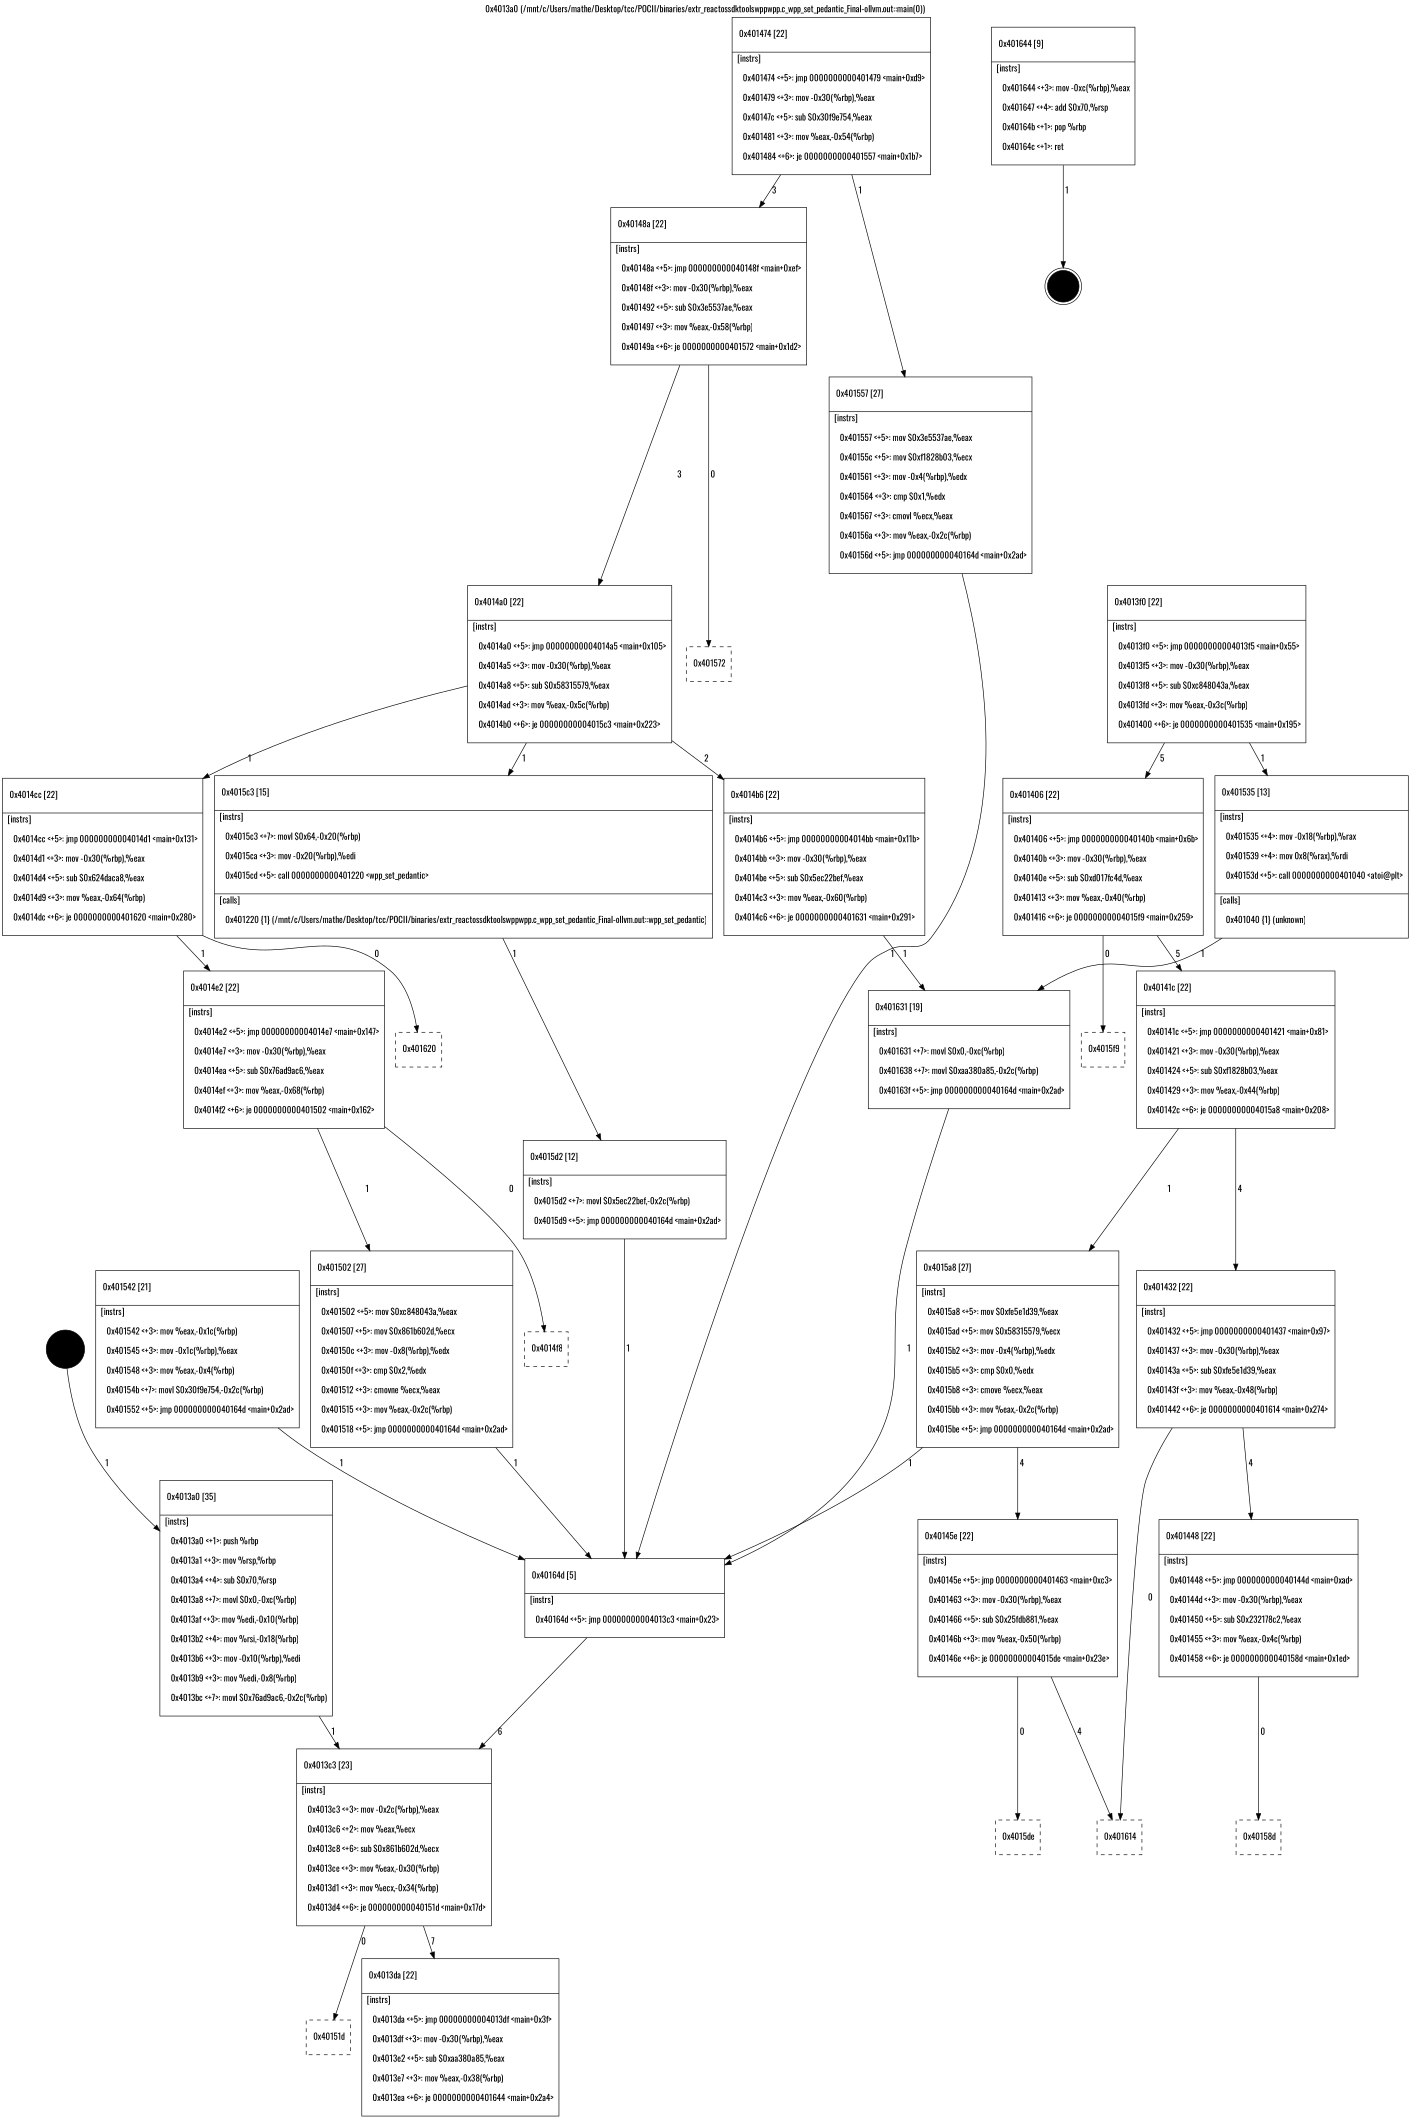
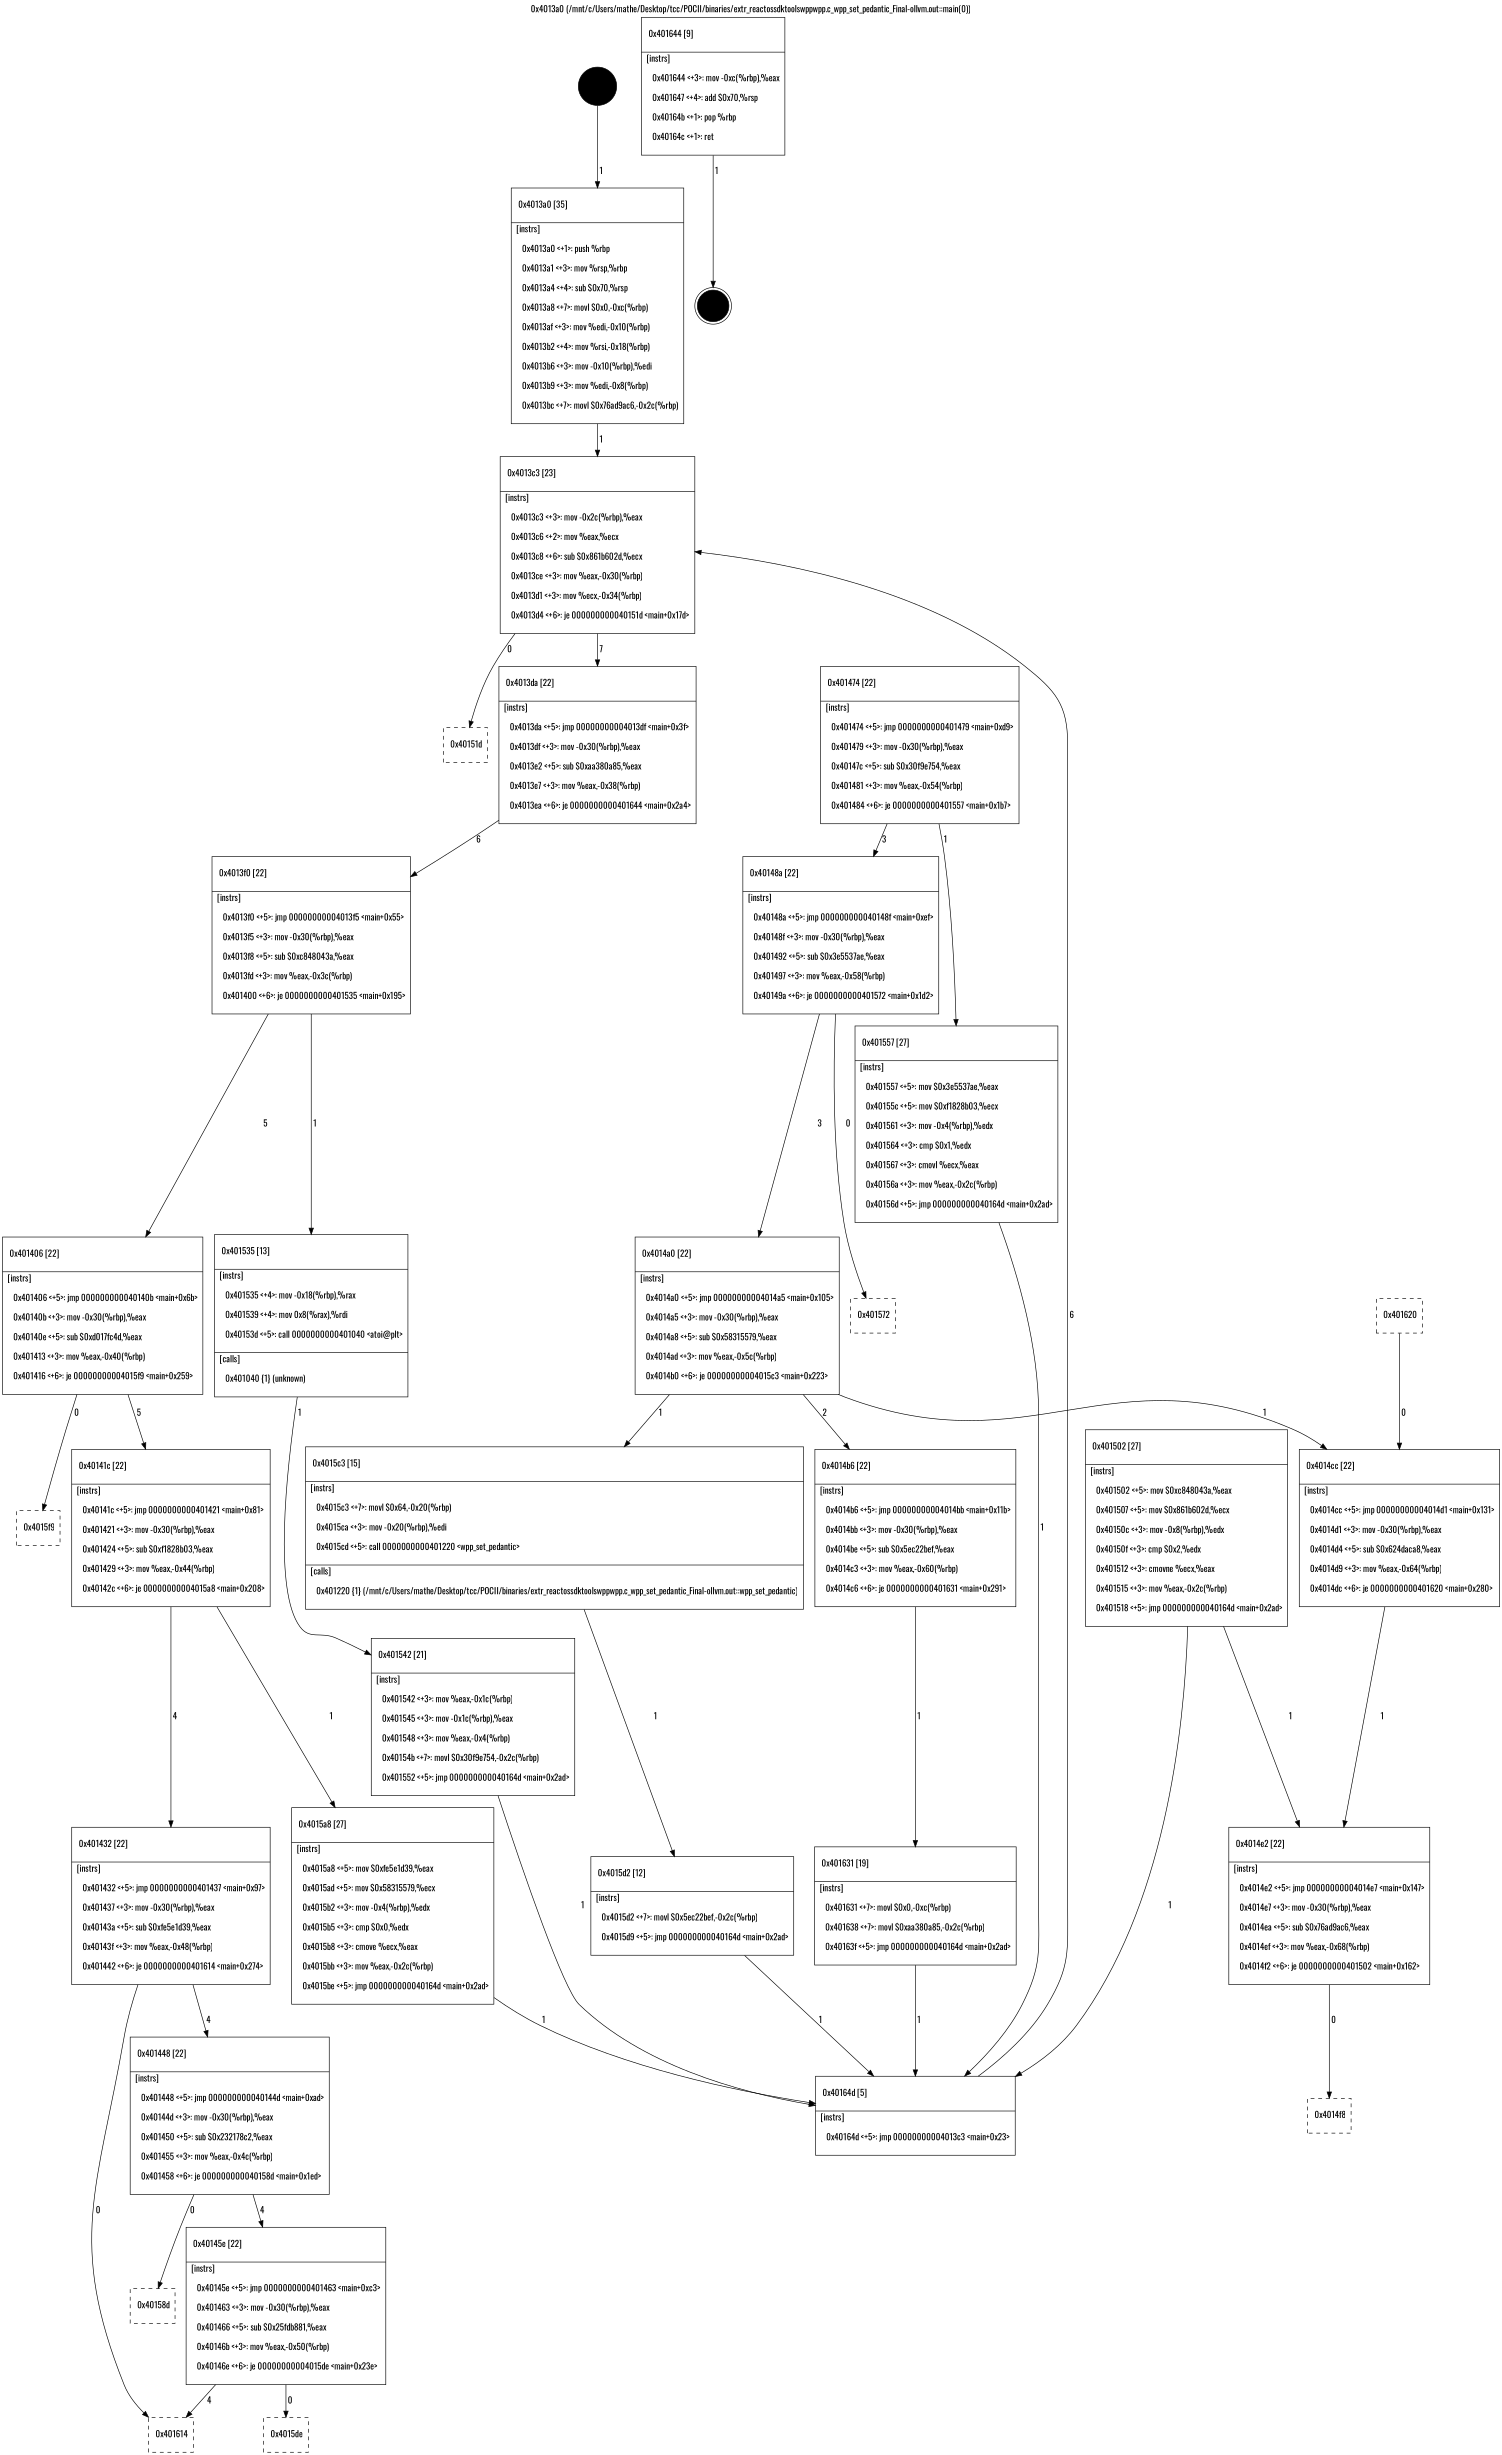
edge "0x4013da [22]" -> "0x4013f0 [22]": added, label "6"
edge "0x4014cc [22]" -> "0x401620": reversed
edge "0x401535 [13]" -> "0x401631 [19]": now "0x401535 [13]" -> "0x401542 [21]"
edge "0x4014e2 [22]" -> "0x401502 [27]": reversed
edge "0x4015a8 [27]" -> "0x40145e [22]": now "0x401448 [22]" -> "0x40145e [22]"
